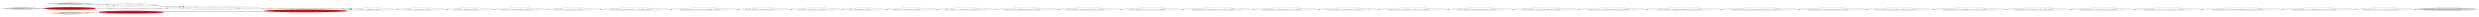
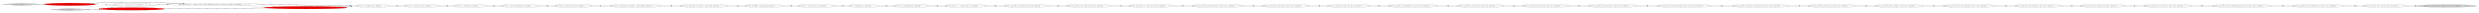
node "noAnnotationSerializer['0', '0', '1']": removed
